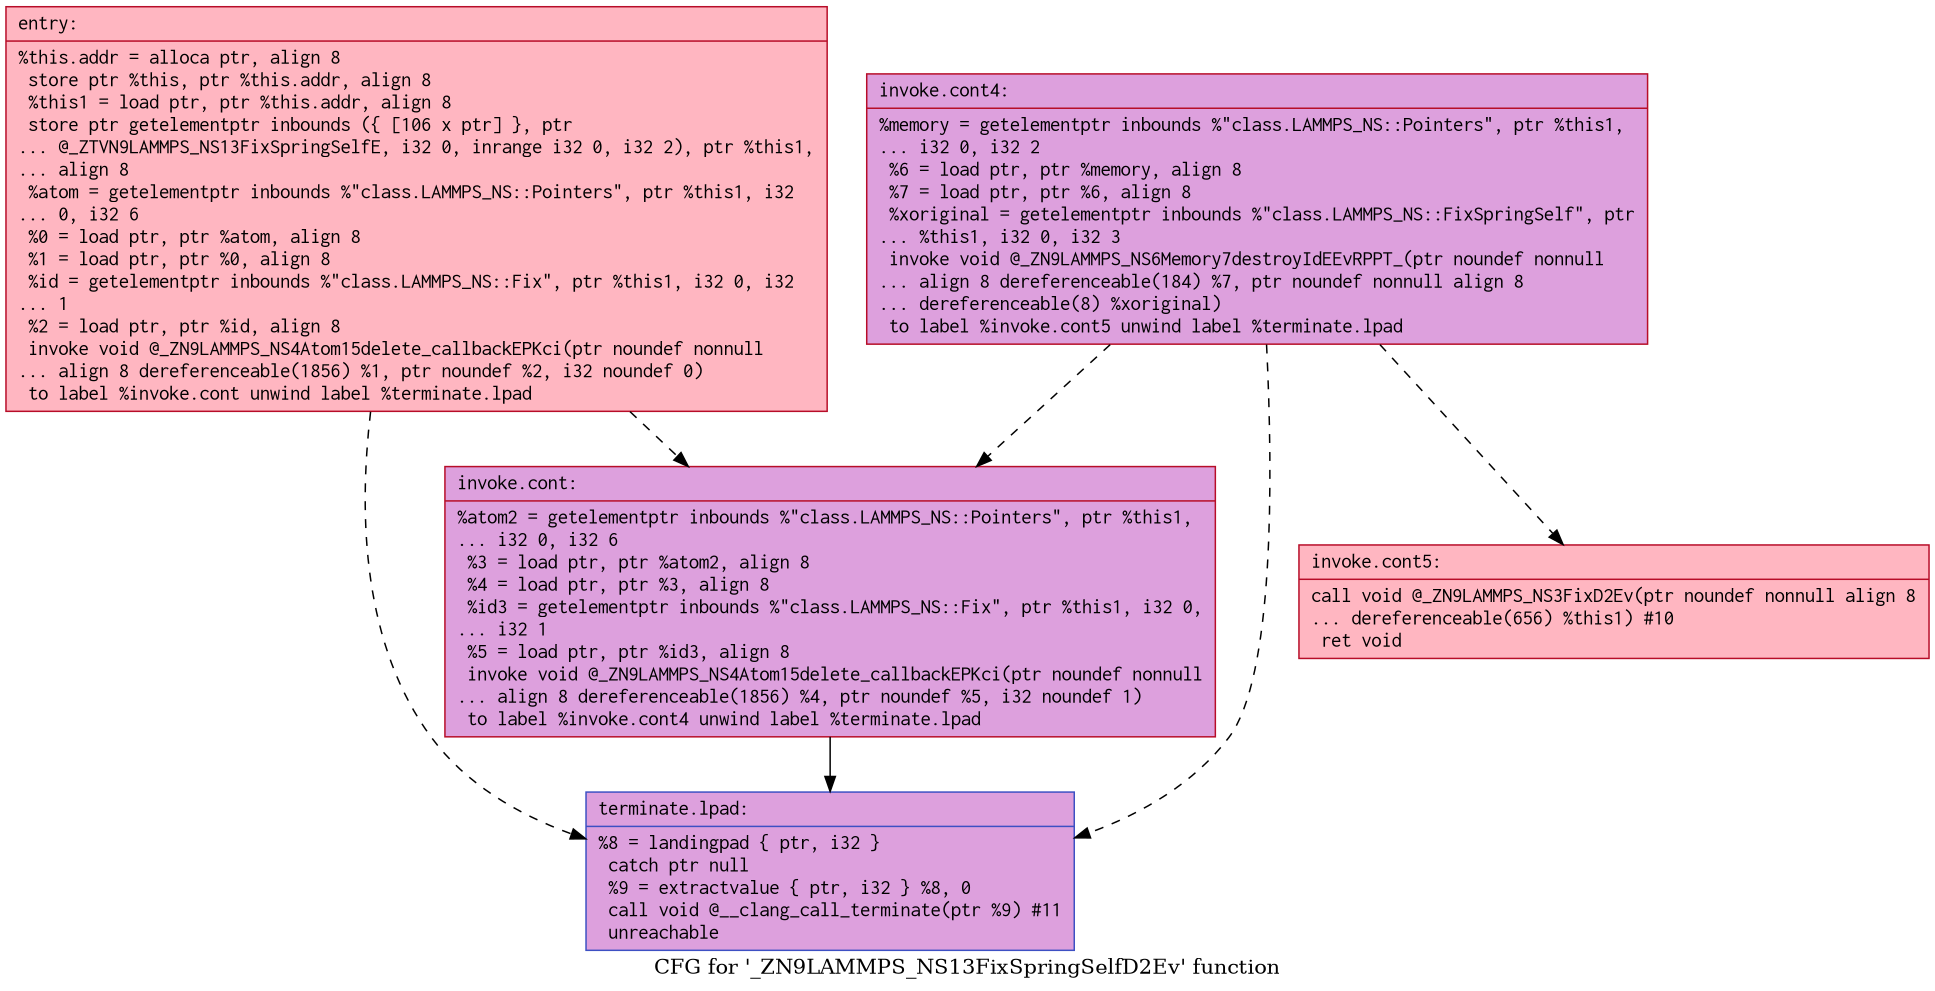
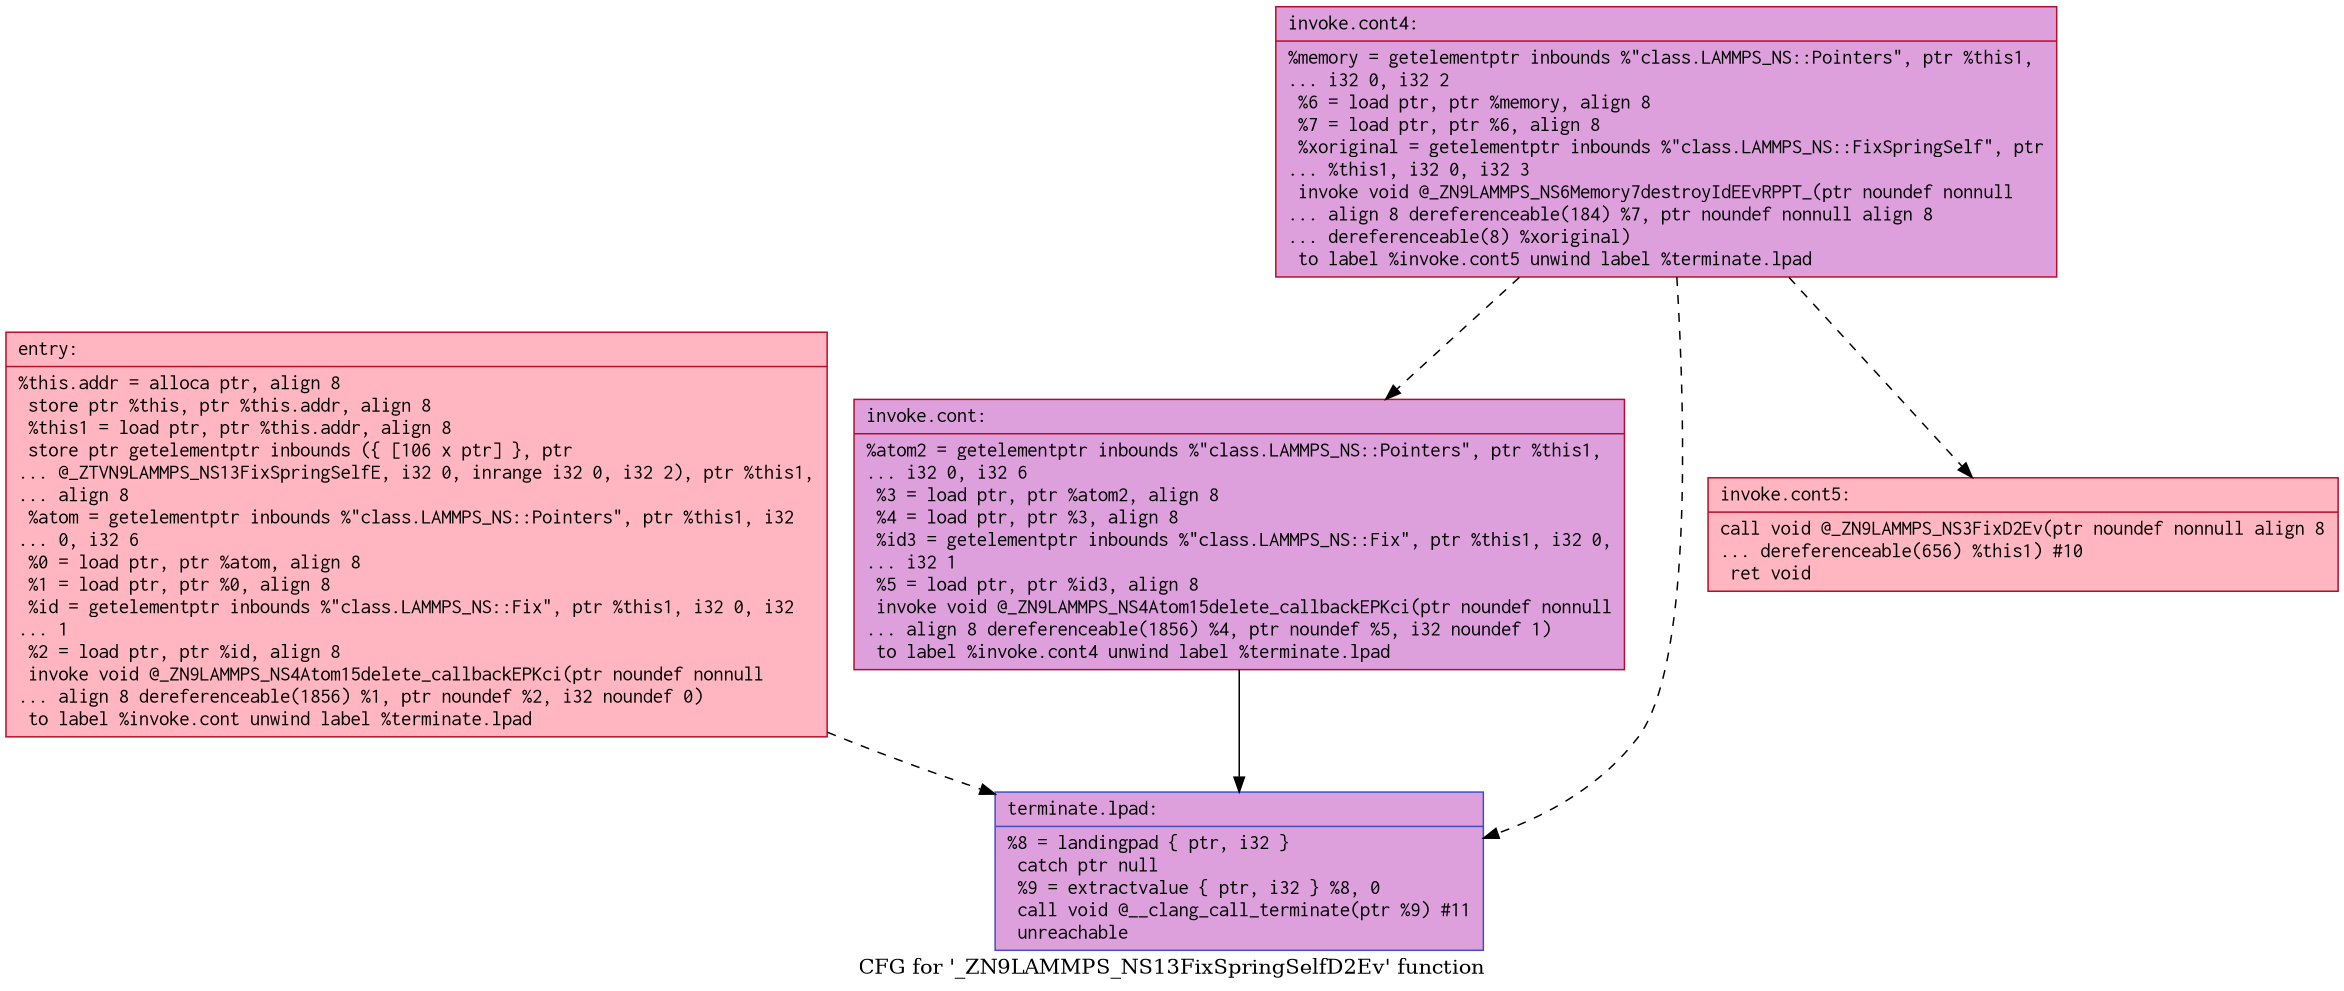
edge "entry:" -> "invoke.cont:": removed
